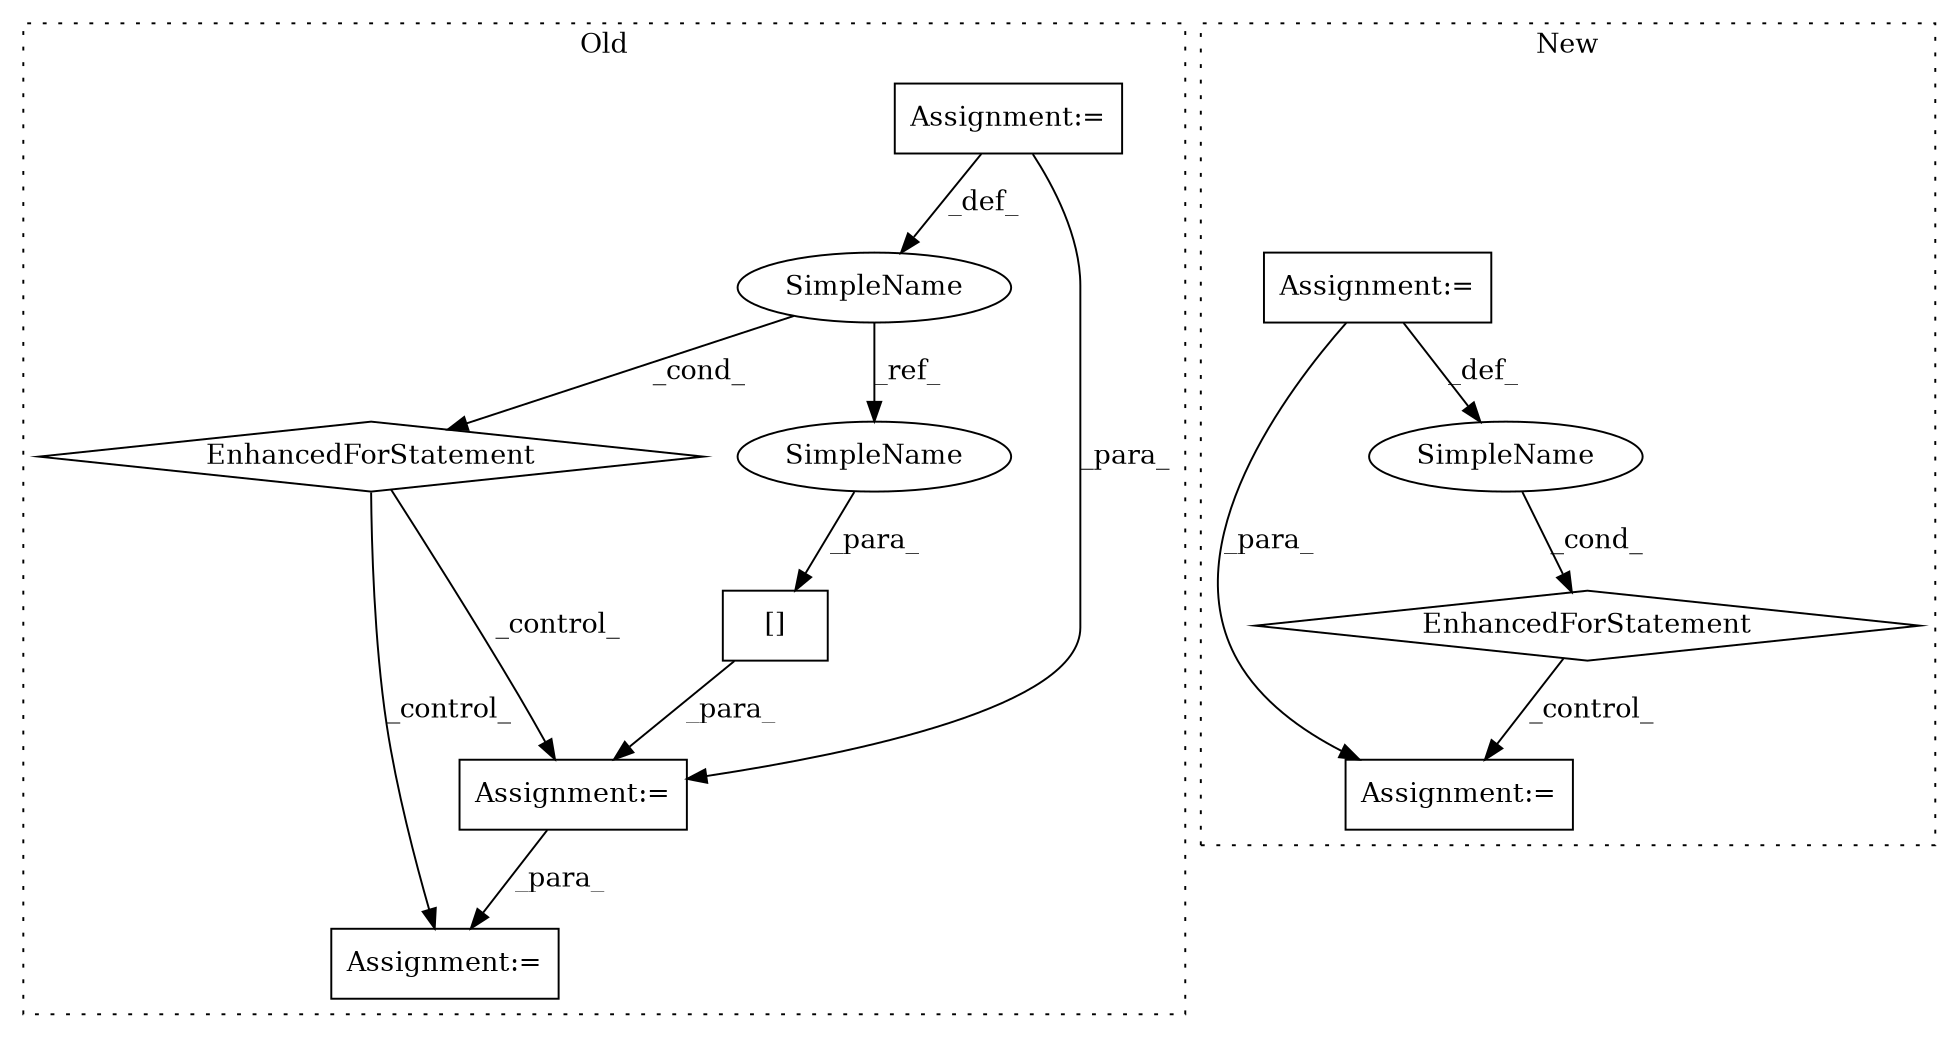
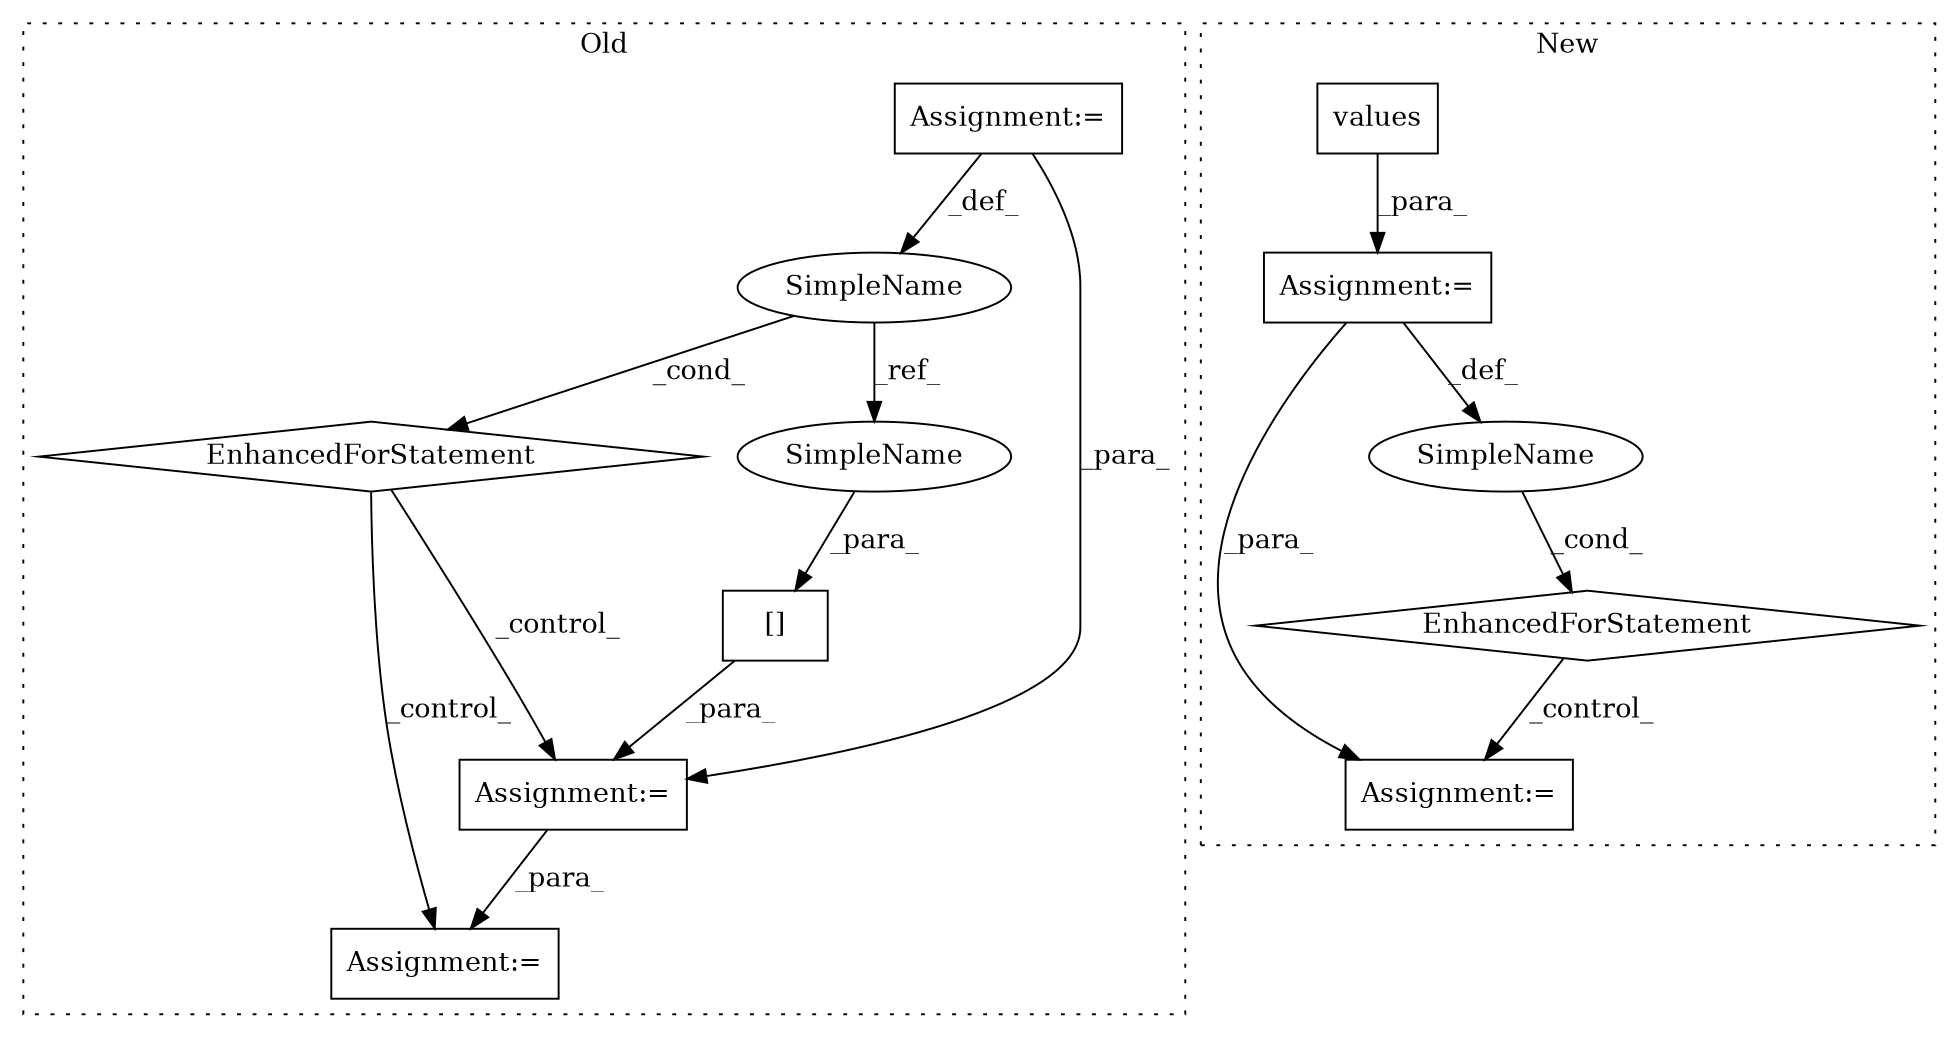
node "values": added
